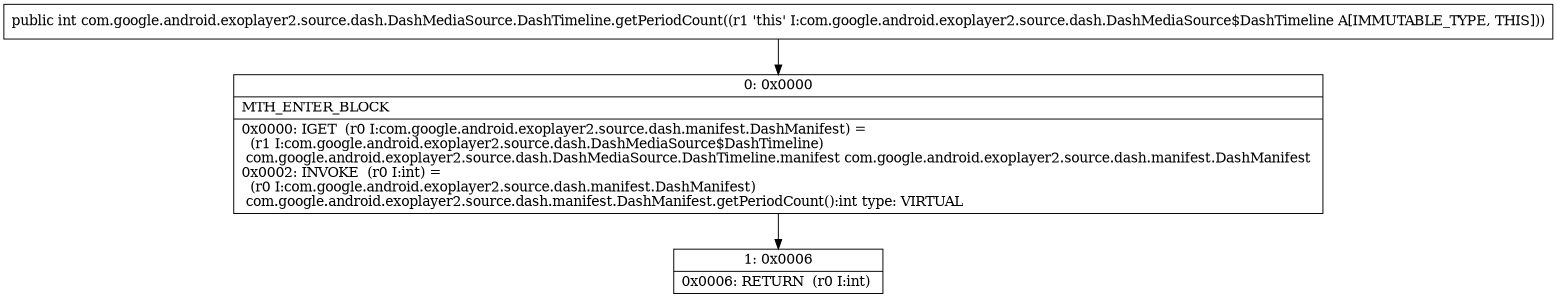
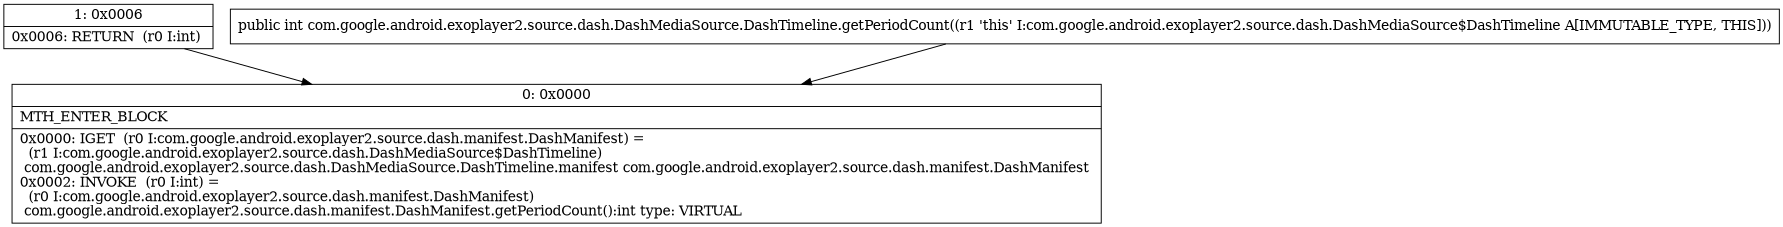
edge "0: 0x0000" -> "1: 0x0006": reversed
